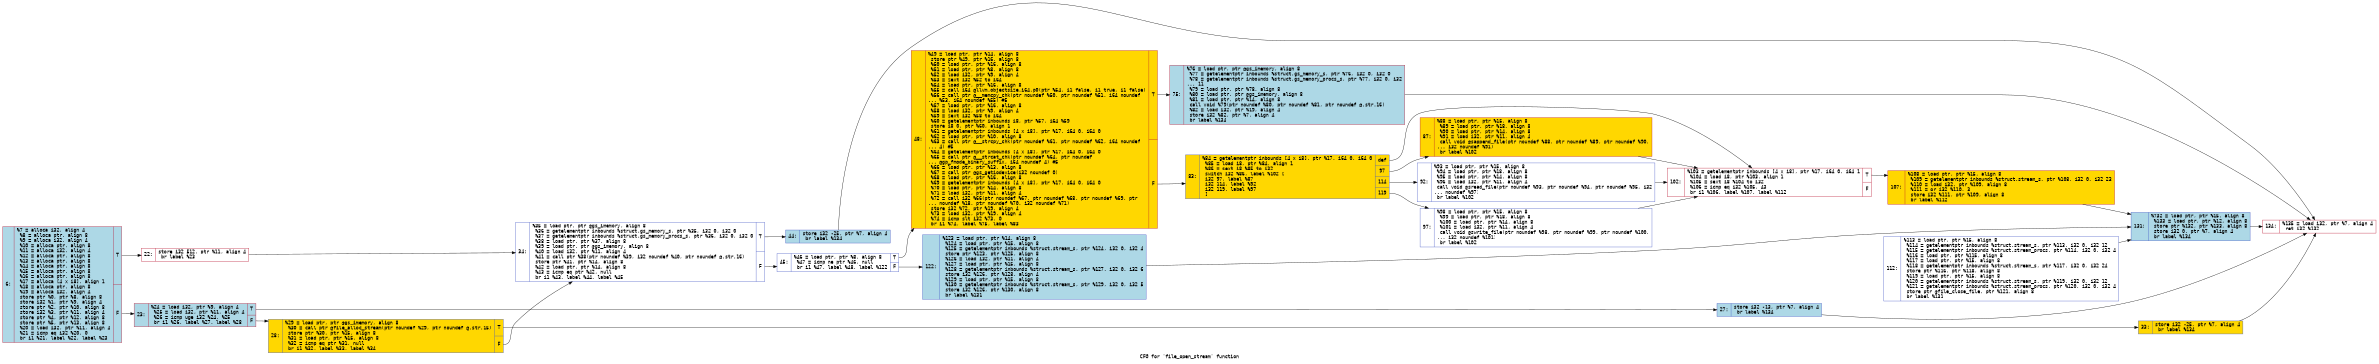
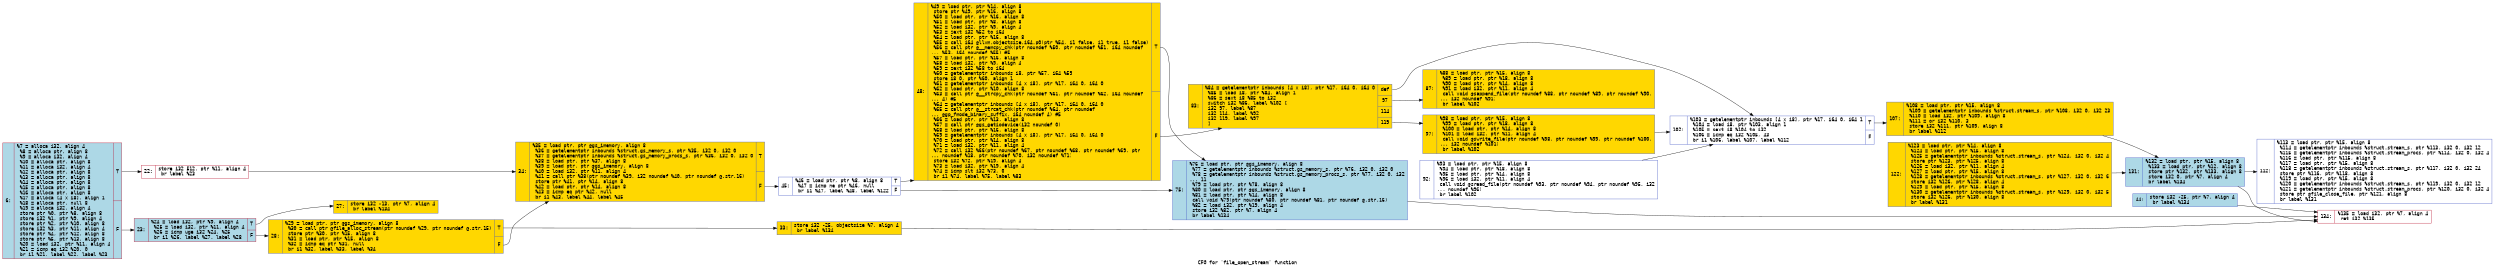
node "75:": color #b70d28ff -> #3d50c3ff
node "87:": color #b70d28ff -> #3d50c3ff
node "48:": color #b70d28ff -> #3d50c3ff
edge "87:" -> "102:": removed
edge "83:" -> "92:": removed
node "102:": color #b70d28ff -> #3d50c3ff
node "107:": color #b70d28ff -> #3d50c3ff
node "92:": text "... noundef %97)" -> "... noundef %96)"
node "131:": text "%732 = load ptr, ptr %15, align 8" -> "%132 = load ptr, ptr %15, align 8"
node "97:": fillcolor white -> gold
node "134:": text "ret i32 %132" -> "ret i32 %135"
edge "34:" -> "44:": removed
edge "112:" -> "131:": reversed
node "34:": fillcolor white -> gold
edge "45:" -> "122:": now "45:" -> "75:"
node "122:": fillcolor lightblue -> gold
node "6:": text "%18 = alloca ptr, align 8" -> "%18 = alloca ptr, null 8"
node "27:": fillcolor lightblue -> gold
edge "27:" -> "134:": removed
node "33:": text "store i32 -25, ptr %7, align 4" -> "store i32 -25, objectsize %7, align 4"
